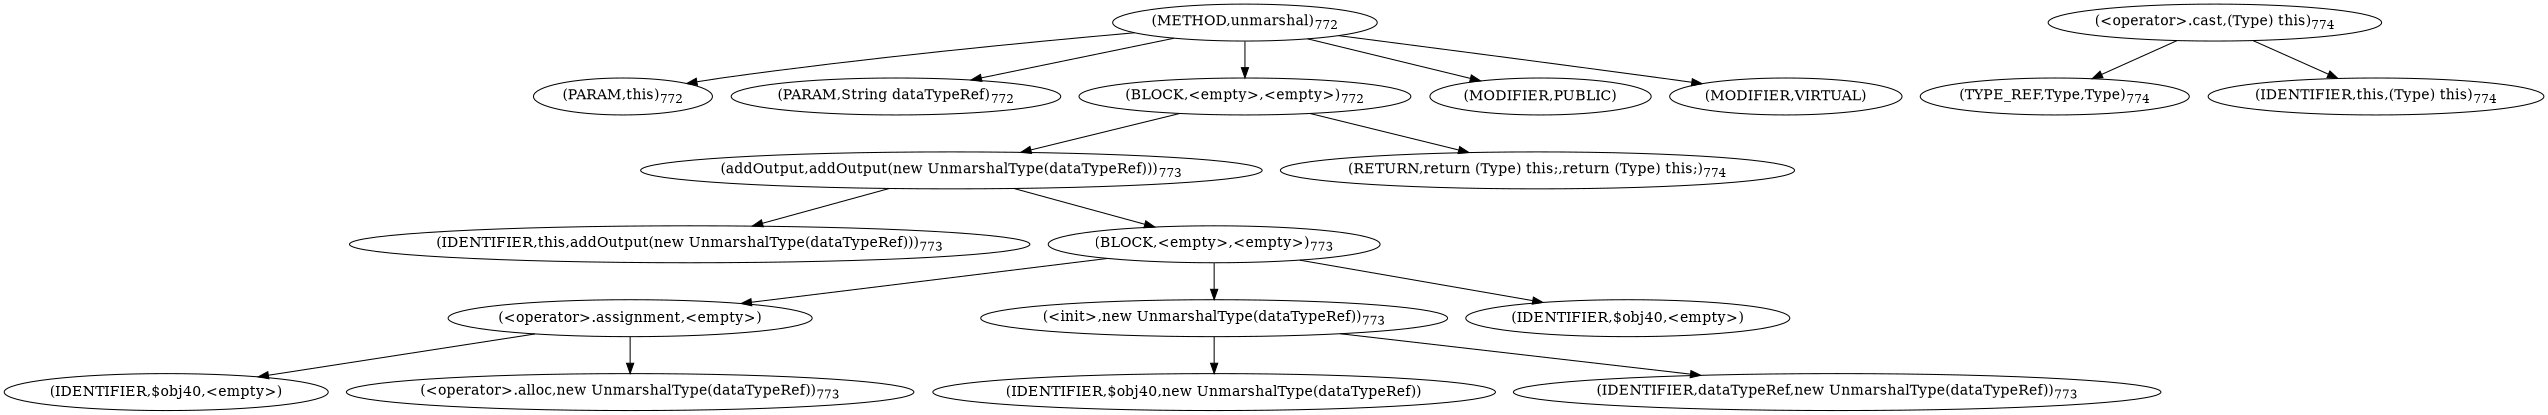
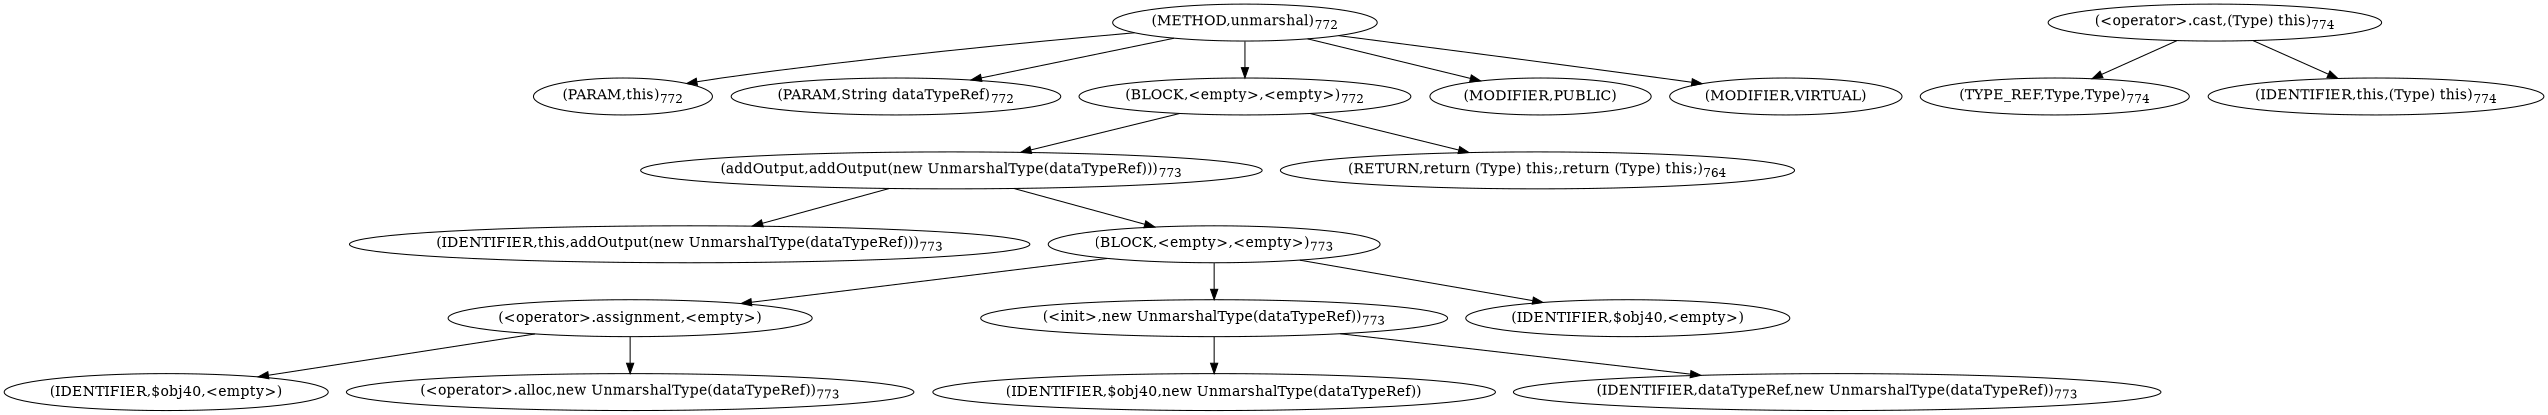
node "(RETURN,return (Type) this;,return (Type) this;)": text "774" -> "764"
